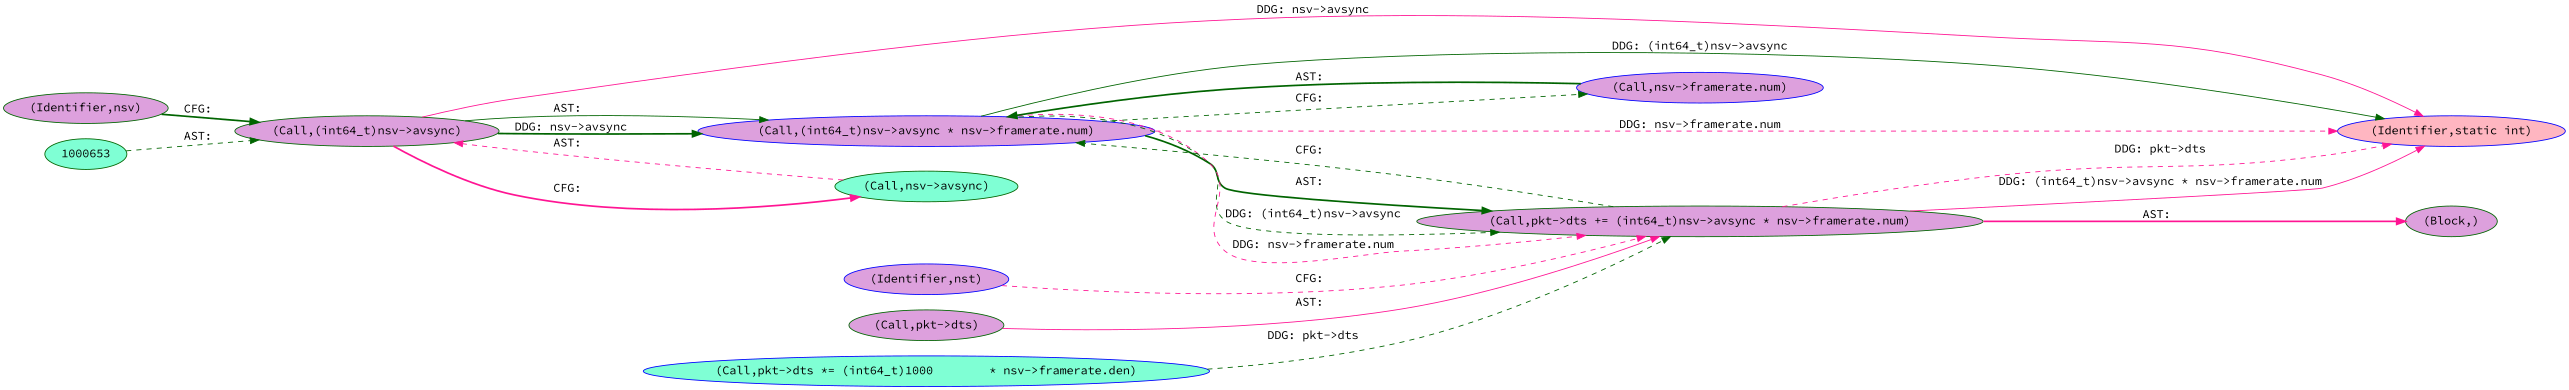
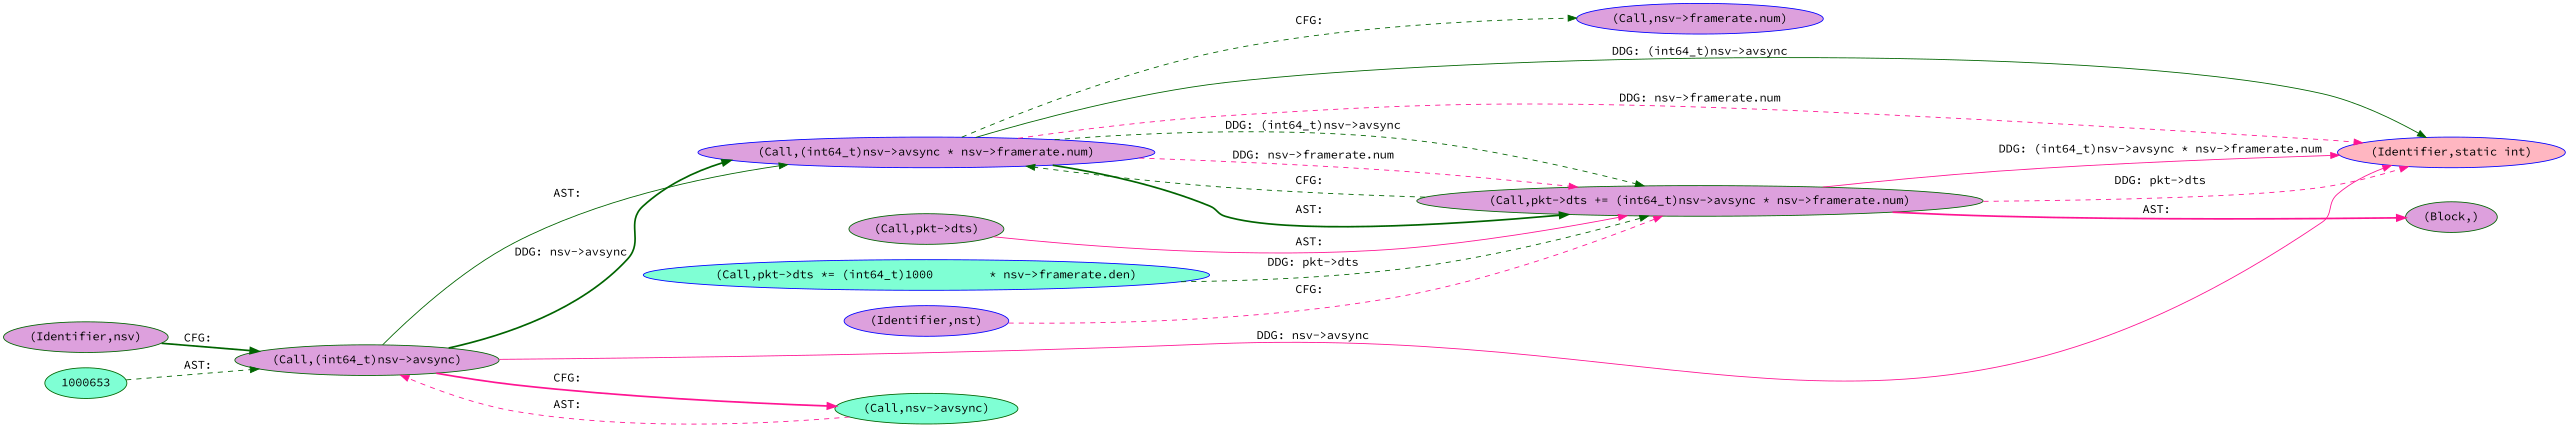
edge "(Call,nsv->framerate.num)" -> "(Call,(int64_t)nsv->avsync * nsv->framerate.num)": removed, label "AST:"
